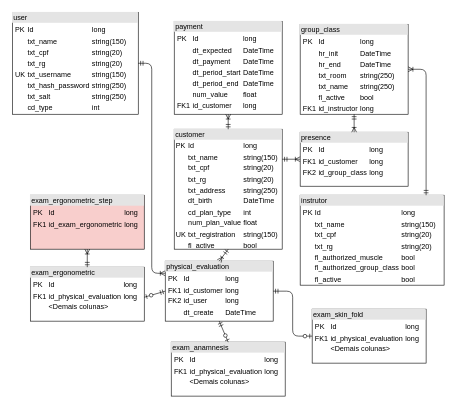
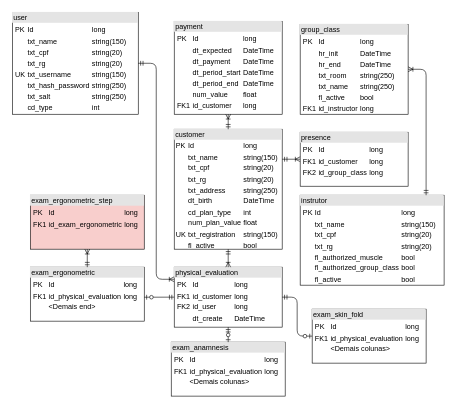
edge "group_class PK Id long hr_init DateTime hr_end DateTime txt_room string(250) txt_name string(250) fl_active bool FK1 id_instructor long" -- "presence PK Id long FK1 id_customer long FK2 id_group_class long": removed
node "exam_ergonometric PK Id long FK1 id_physical_evaluation long <Demais colunas>": label "exam_ergonometric PK Id long FK1 id_physical_evaluation long <Demais colunas>" -> "exam_ergonometric PK Id long FK1 id_physical_evaluation long <Demais end>"
node "physical_evaluation PK Id long FK1 id_customer long FK2 id_user long dt_create DateTime": moved (219, 291) -> (228, 297)
